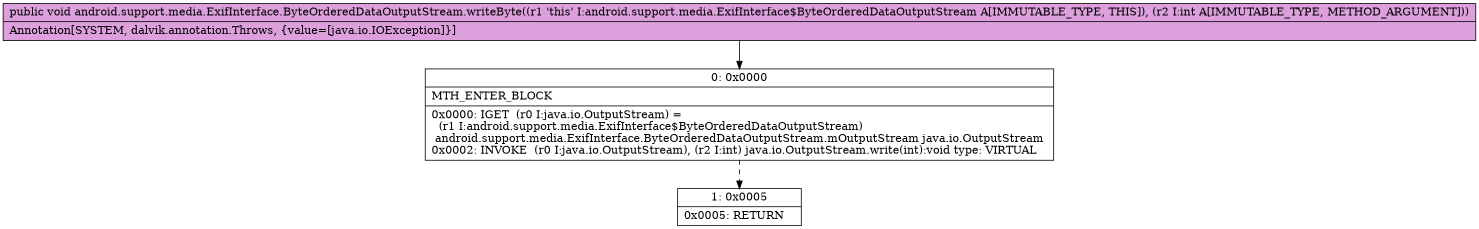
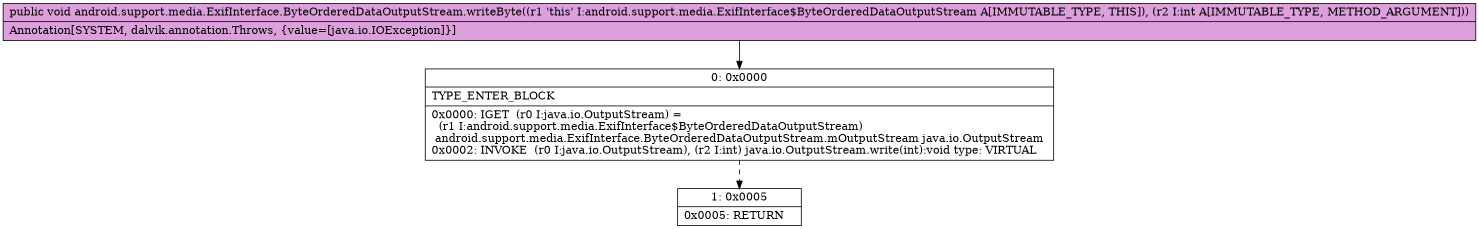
node "0: 0x0000": text "MTH_ENTER_BLOCK" -> "TYPE_ENTER_BLOCK"
